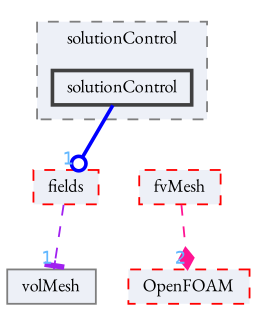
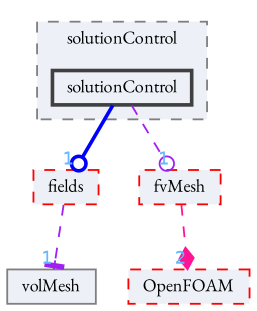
edge "solutionControl" -> "fvMesh": added
